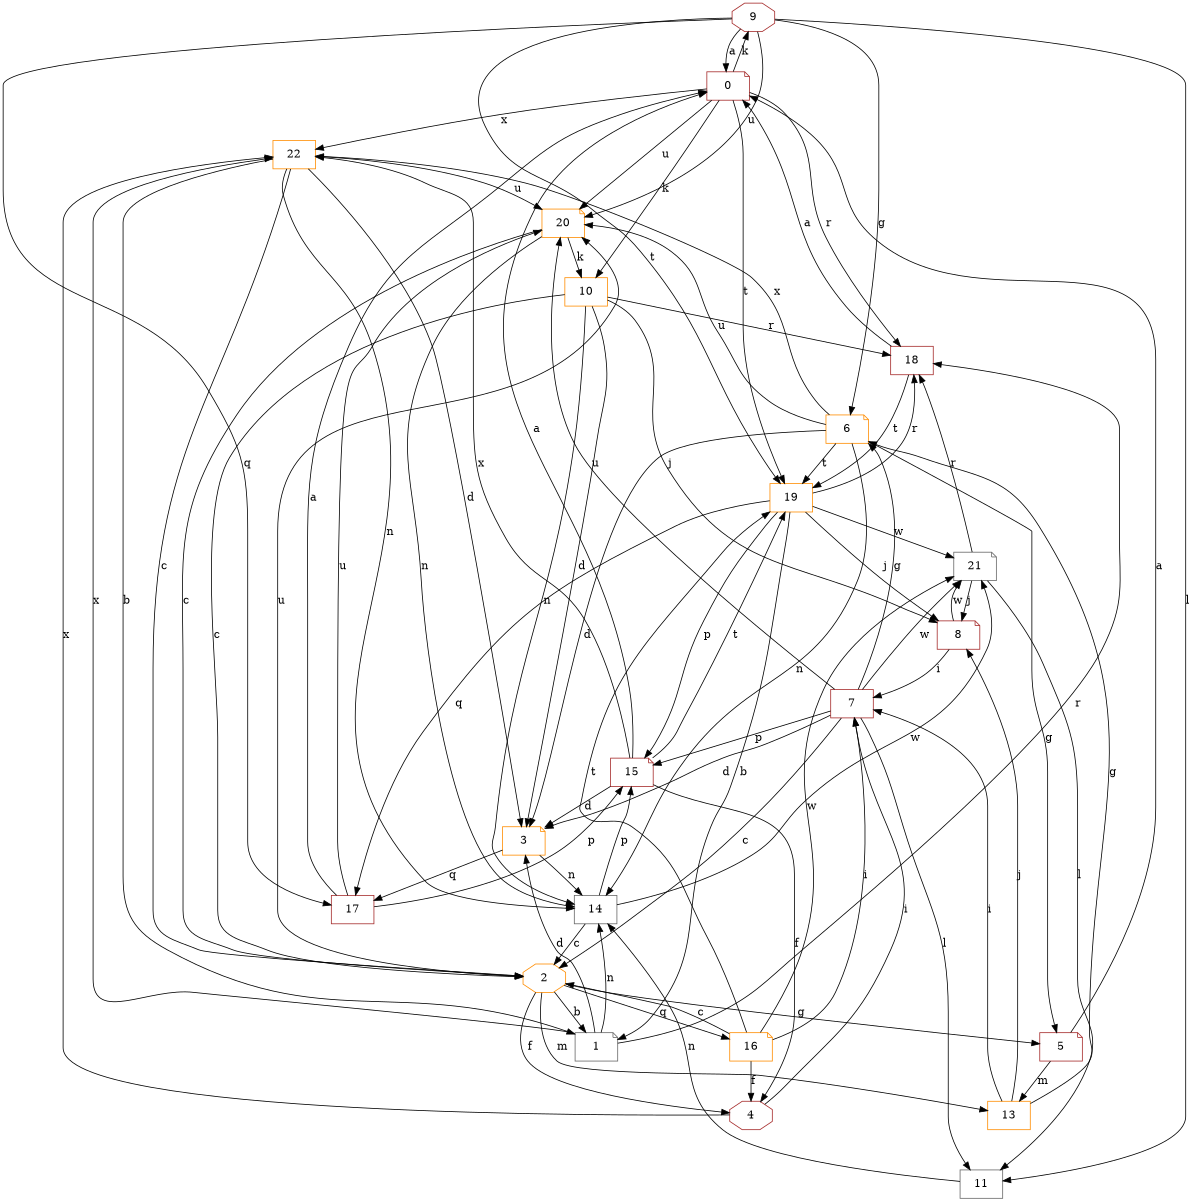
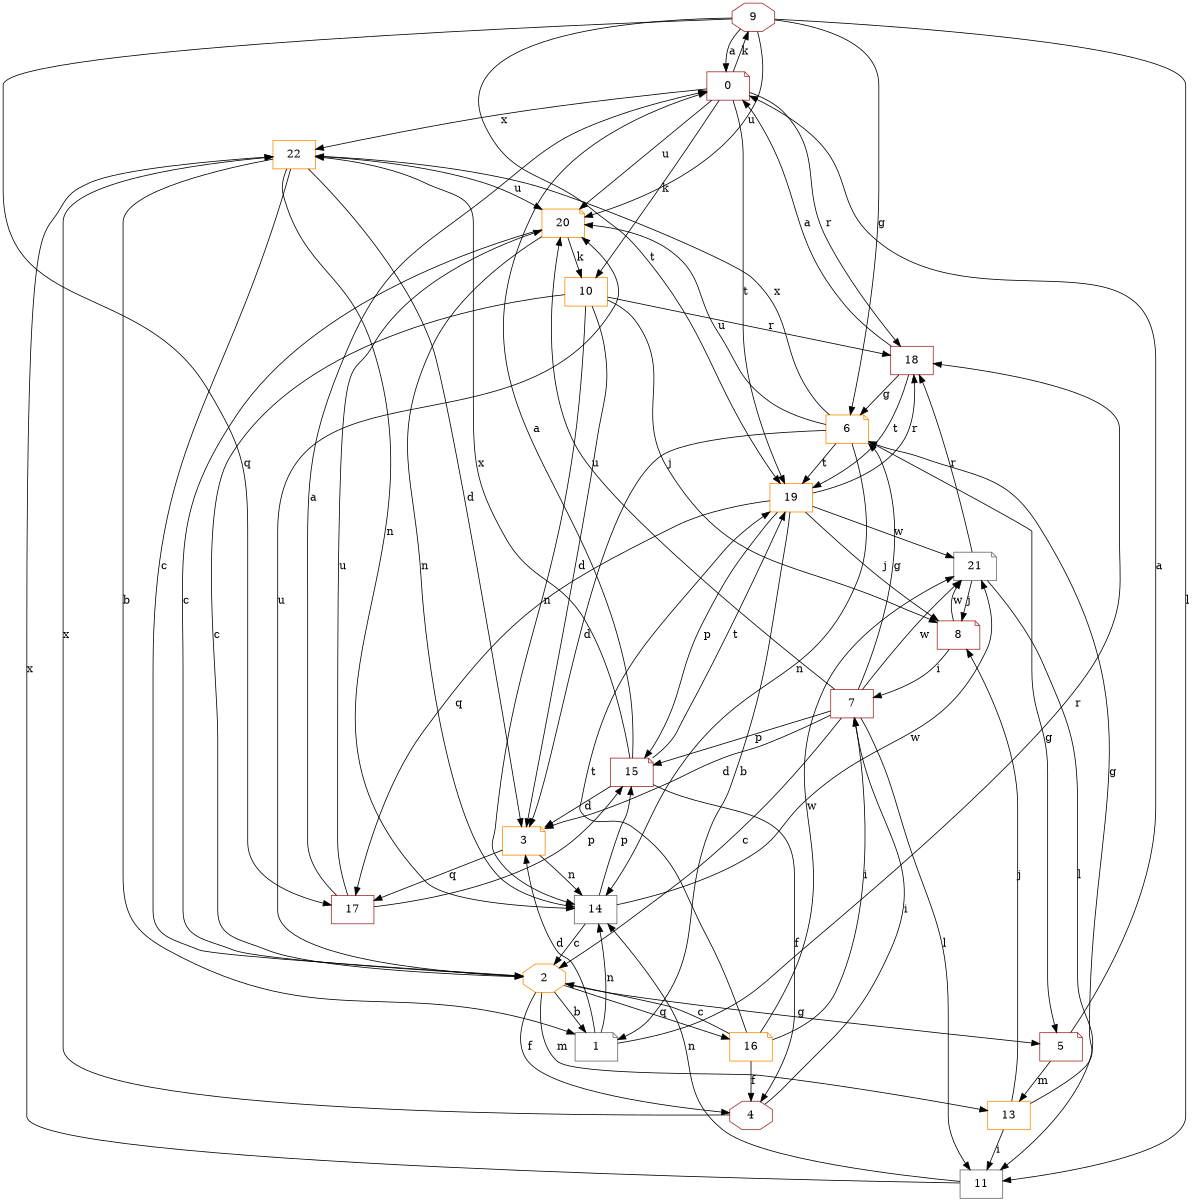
edge "18" -> "6": added, label "g"
edge "1" -> "22": now "11" -> "22"
edge "13" -> "7": now "13" -> "11"
